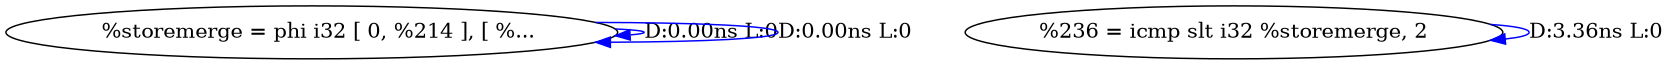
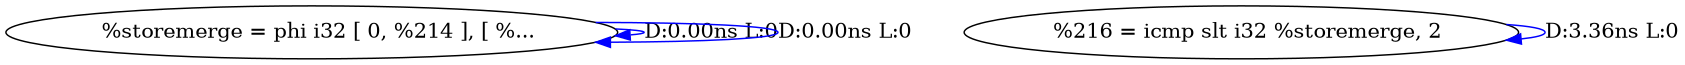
node "%236 = icmp slt i32 %storemerge, 2": label "%236 = icmp slt i32 %storemerge, 2" -> "%216 = icmp slt i32 %storemerge, 2"
